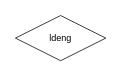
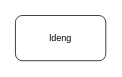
node "ldeng": shape diamond -> rounded rectangle
